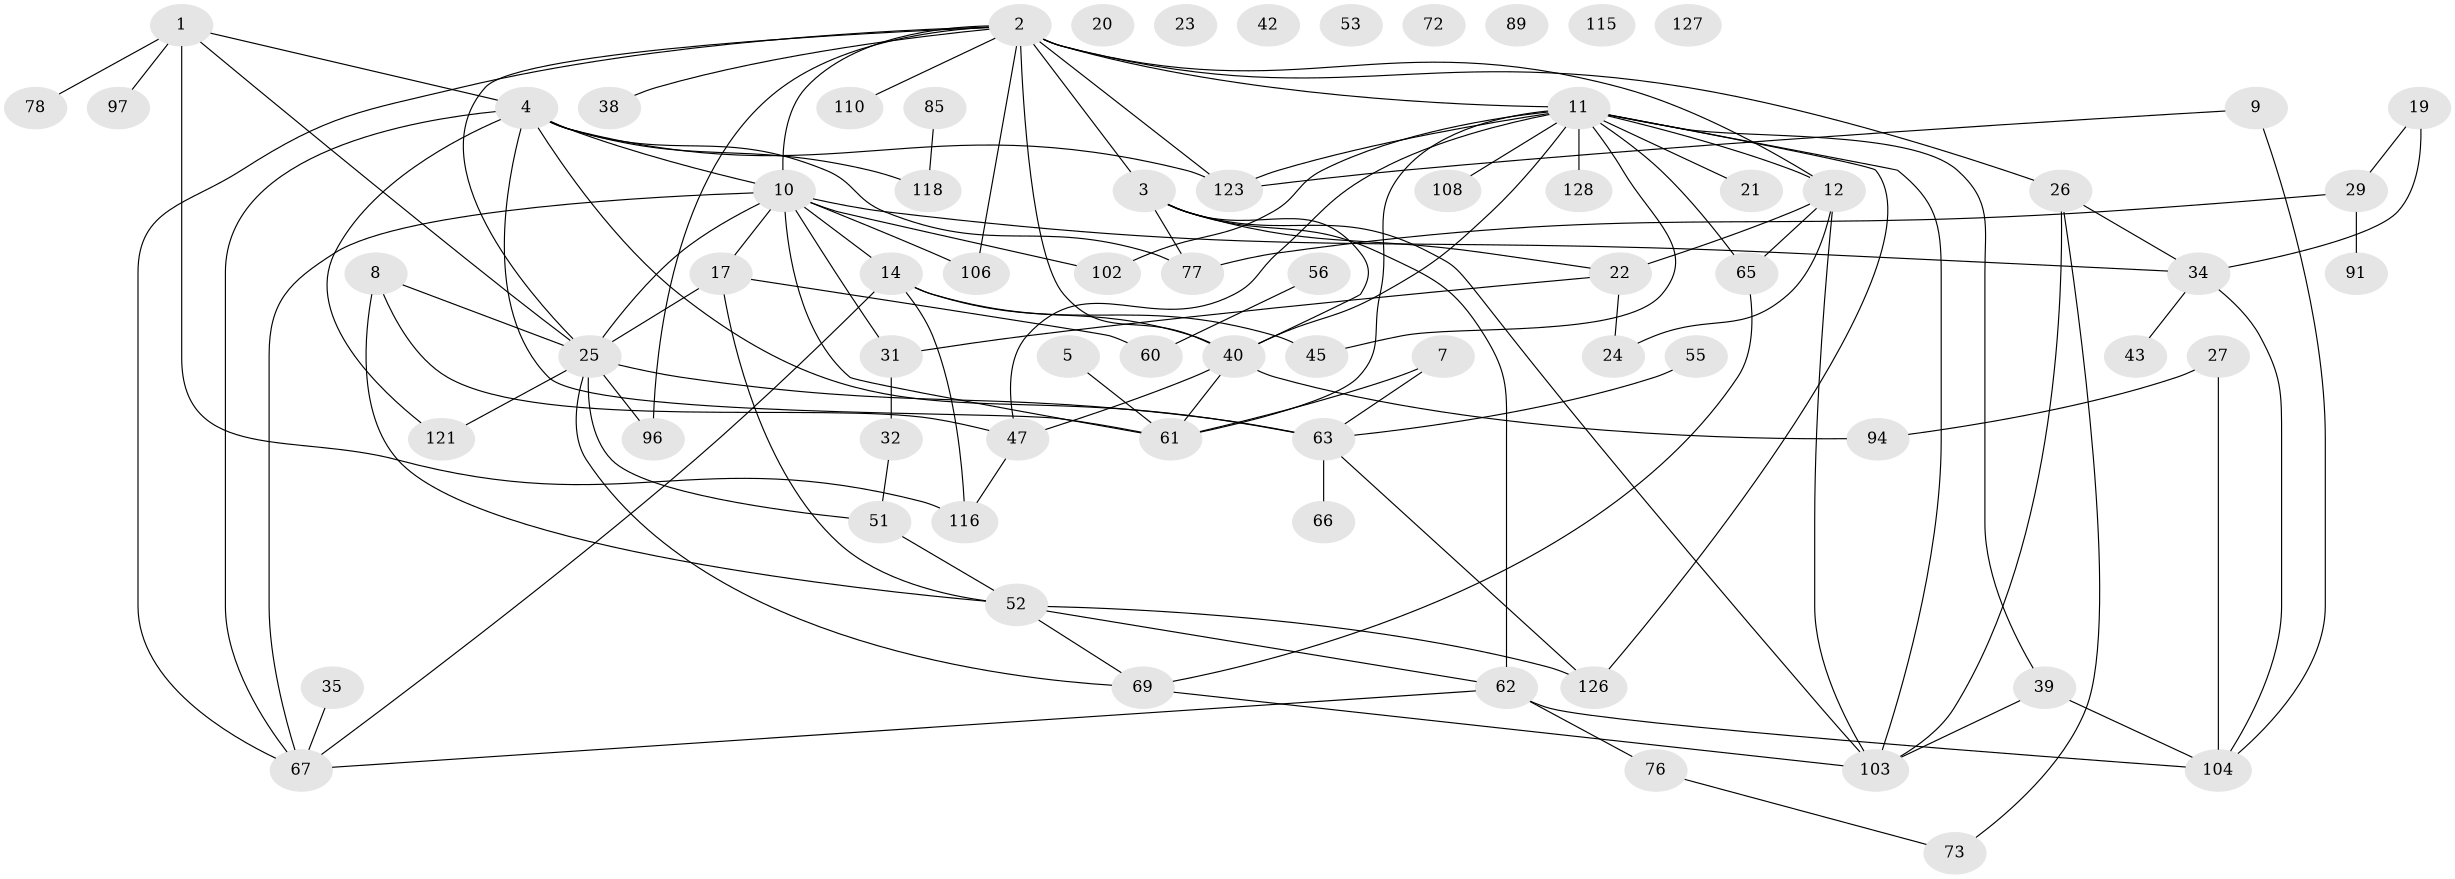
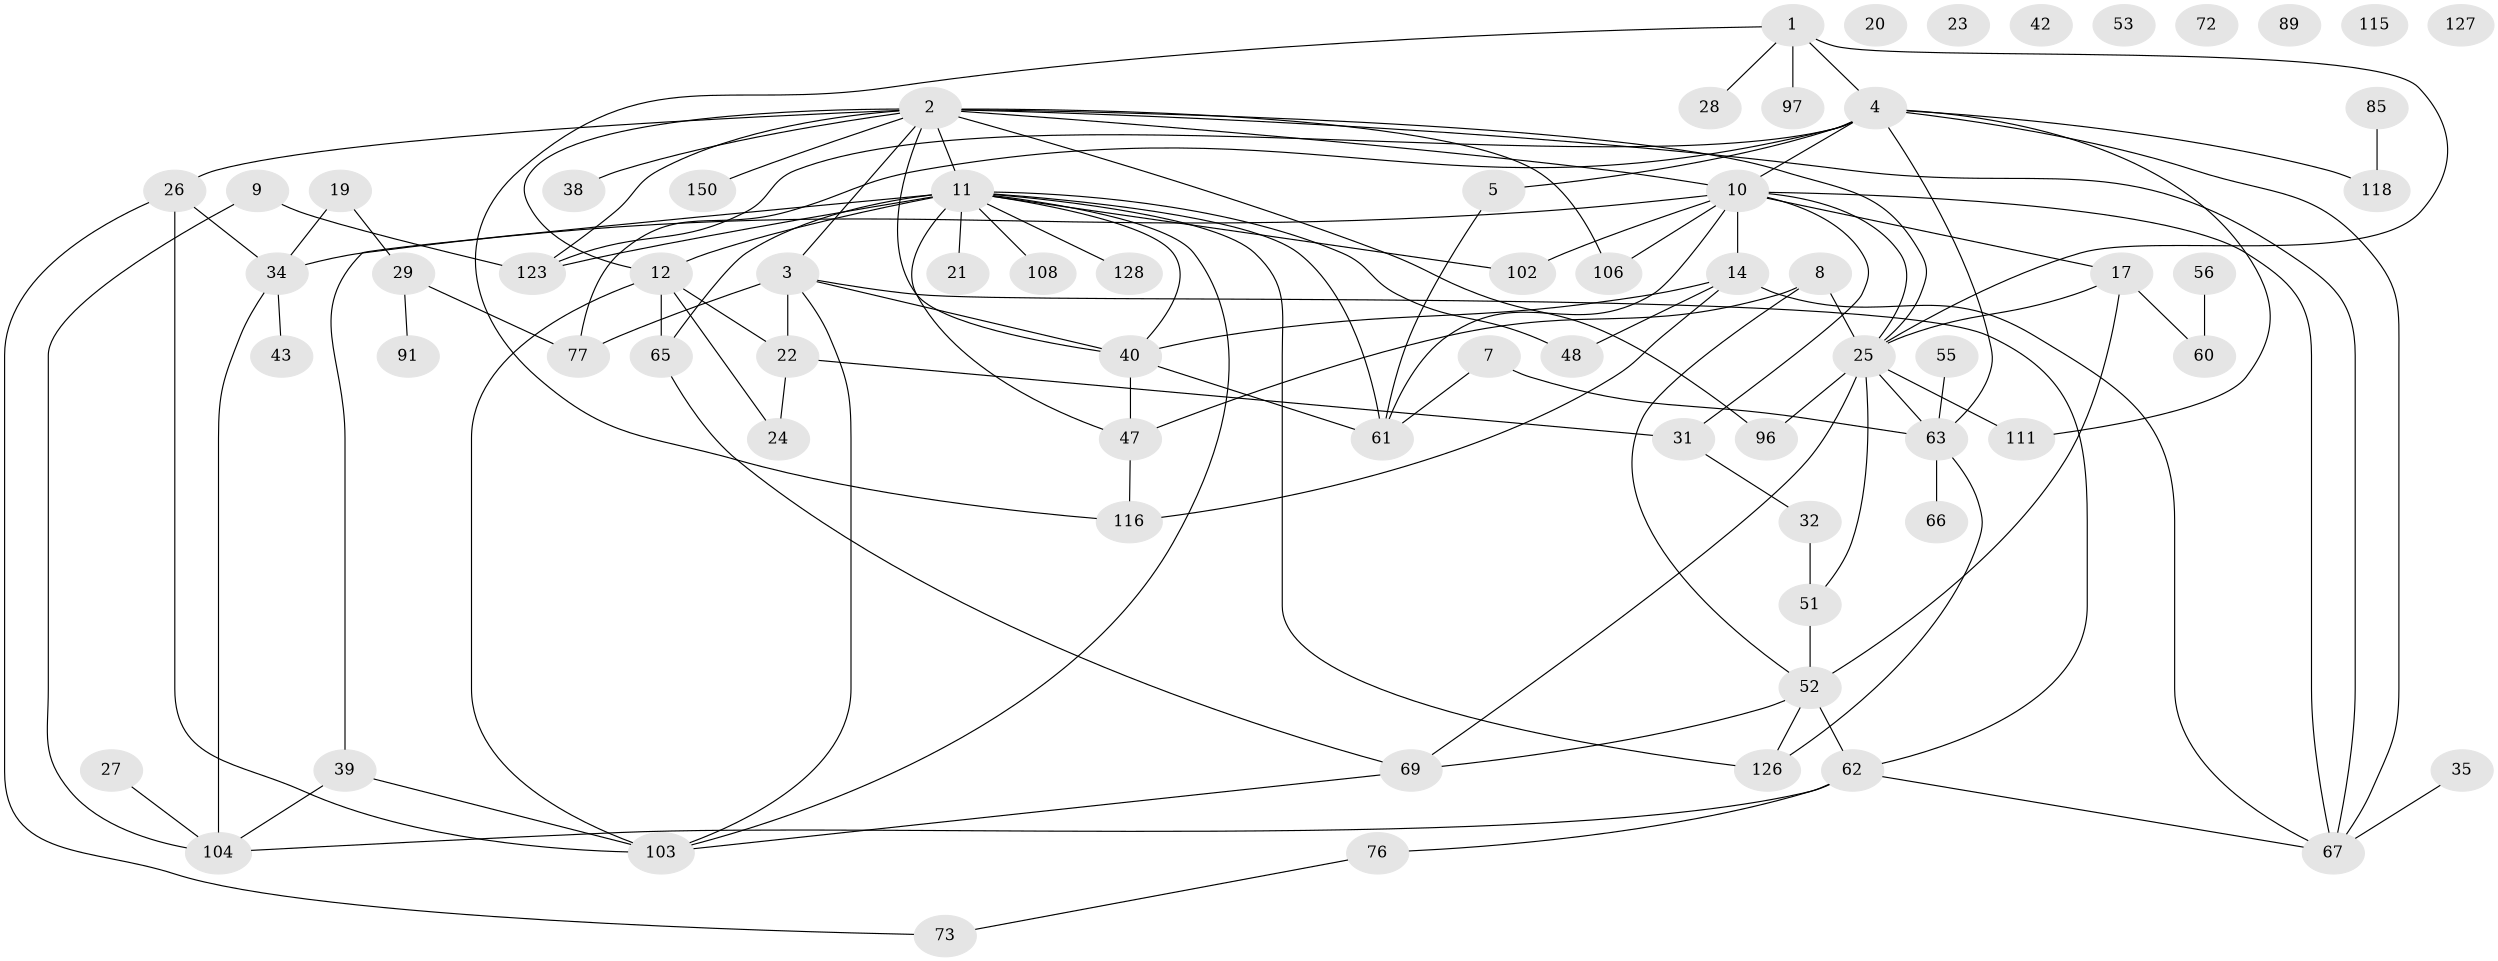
node "78": label "78" -> "28"
node "110": label "110" -> "150"
node "45": label "45" -> "48"
edge "4" -- "61": now "4" -- "5"
node "121": label "121" -> "111"
node "94": removed
